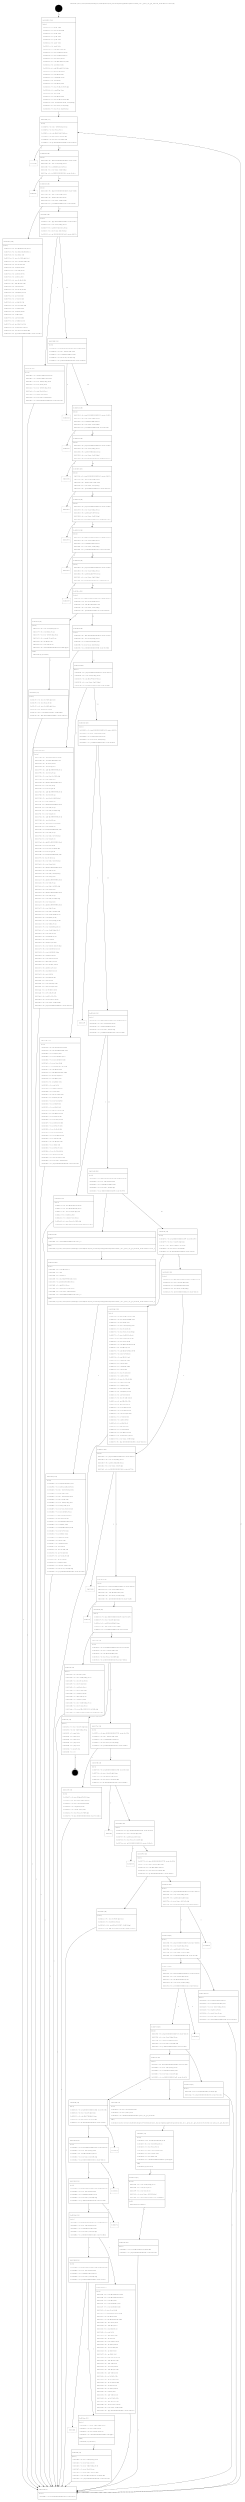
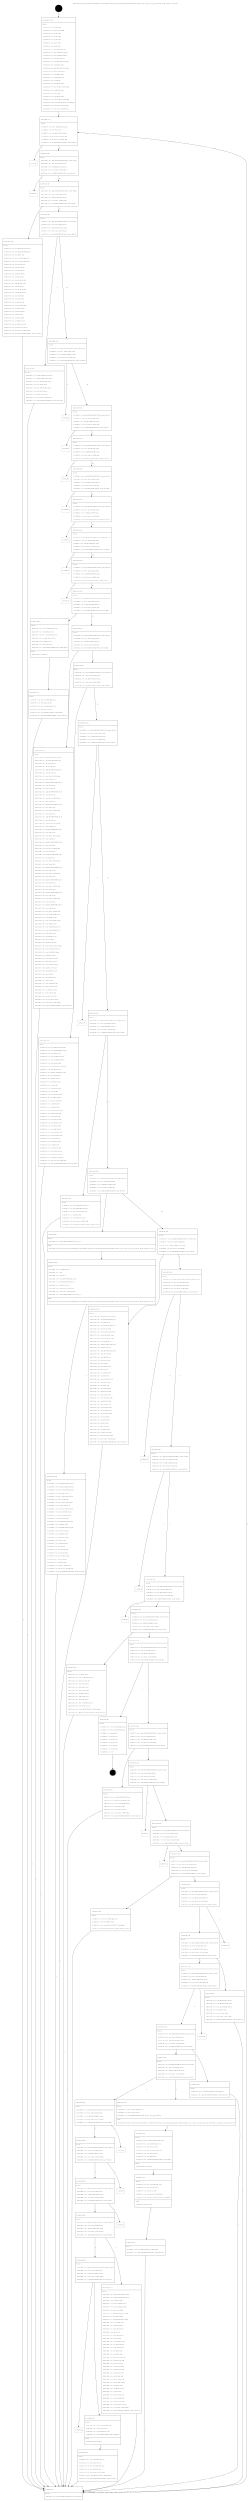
node "0x401ae0": added
